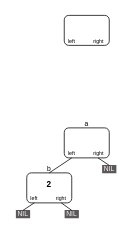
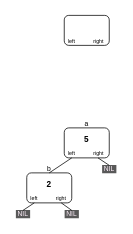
node "5": added
